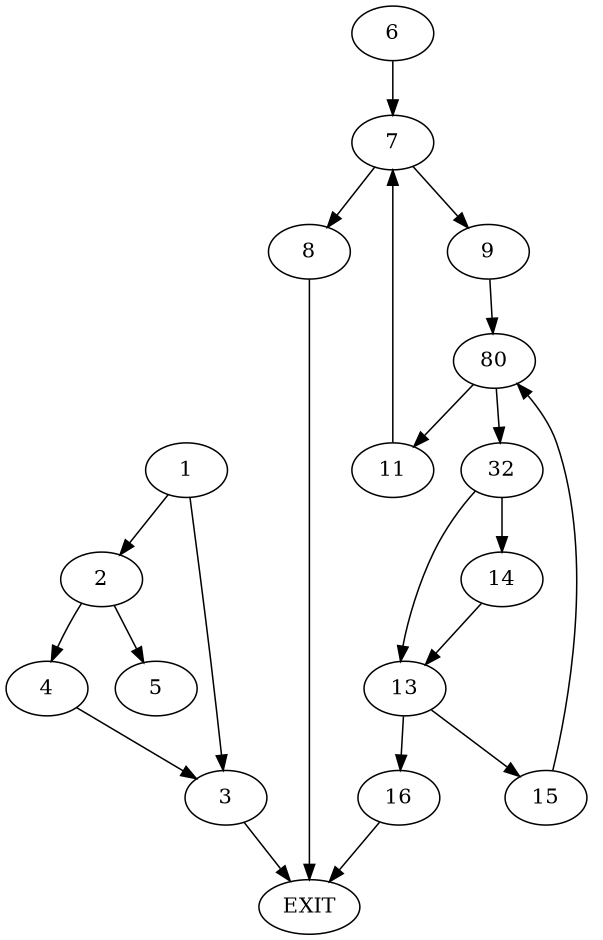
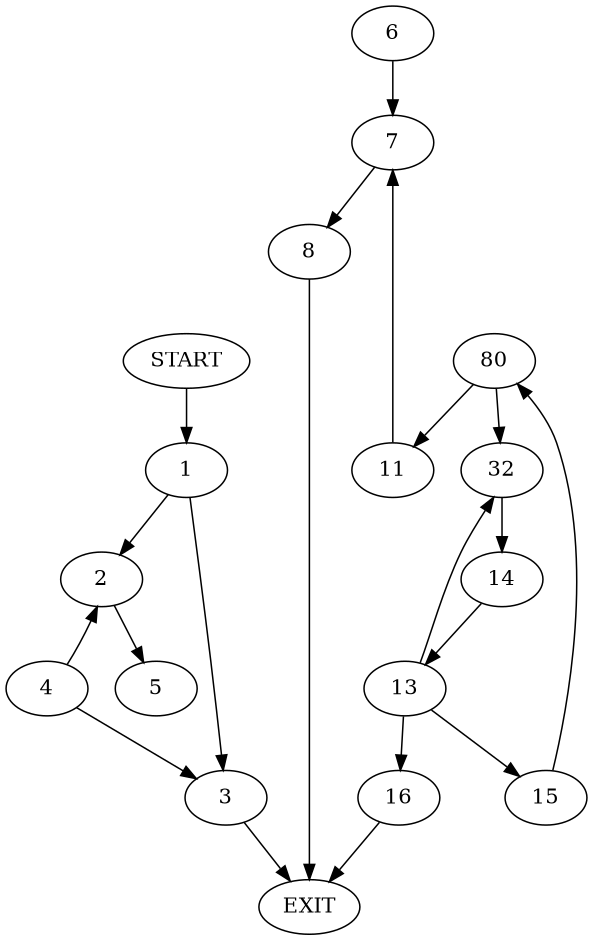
node "9": removed
node "START": added
edge "32" -> "13": reversed
edge "2" -> "4": reversed
